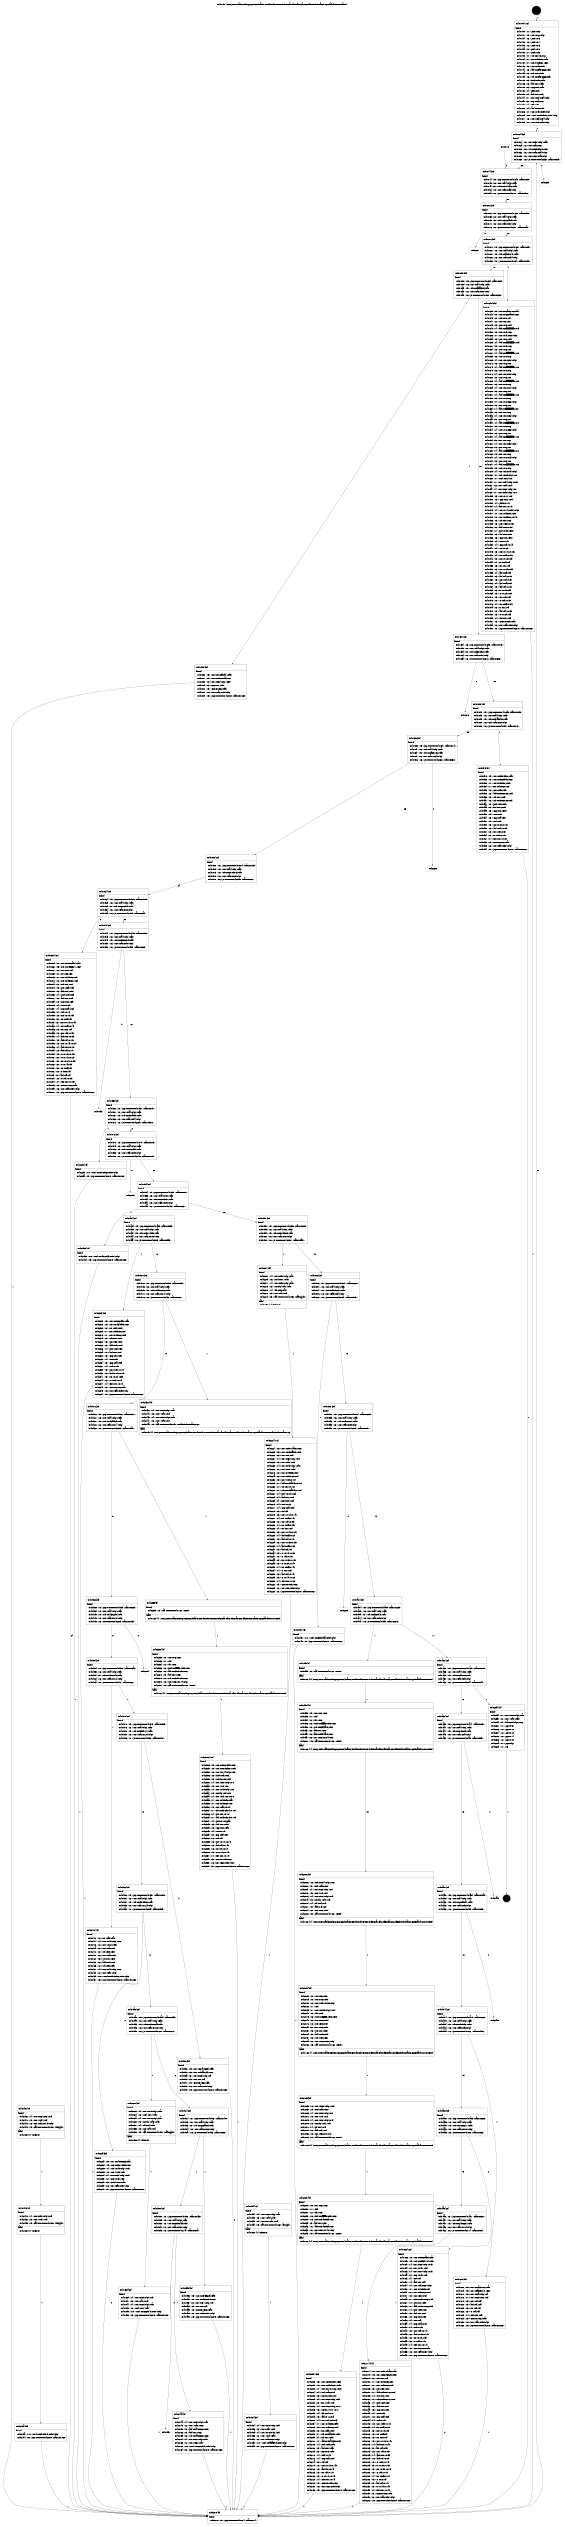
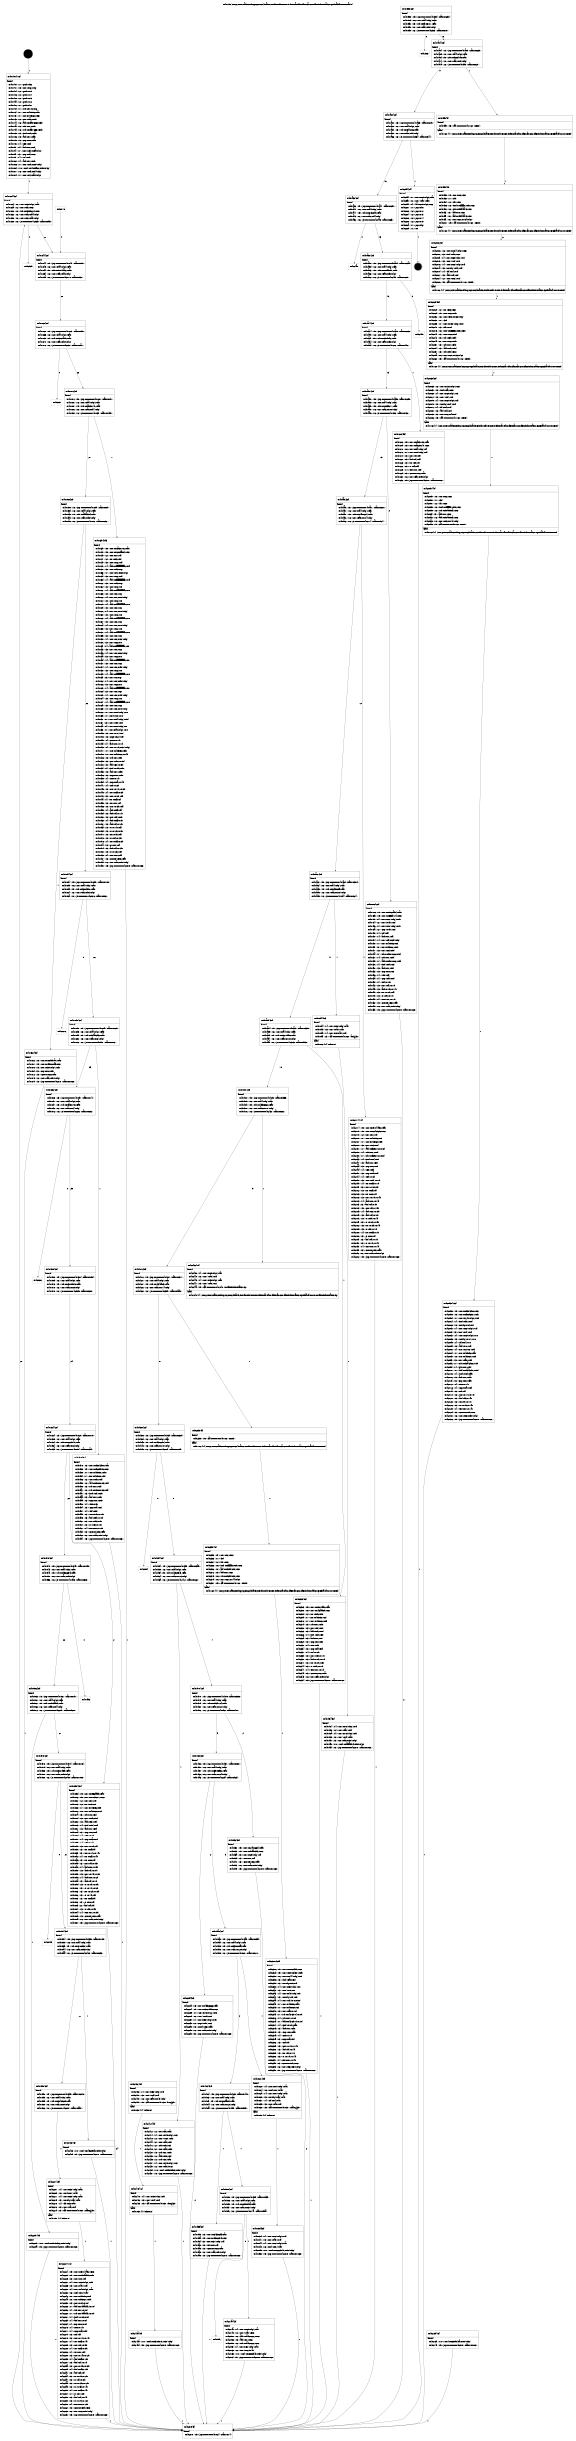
node "0x401ac8 [28]": added
node "0x4019cc [28]": removed
